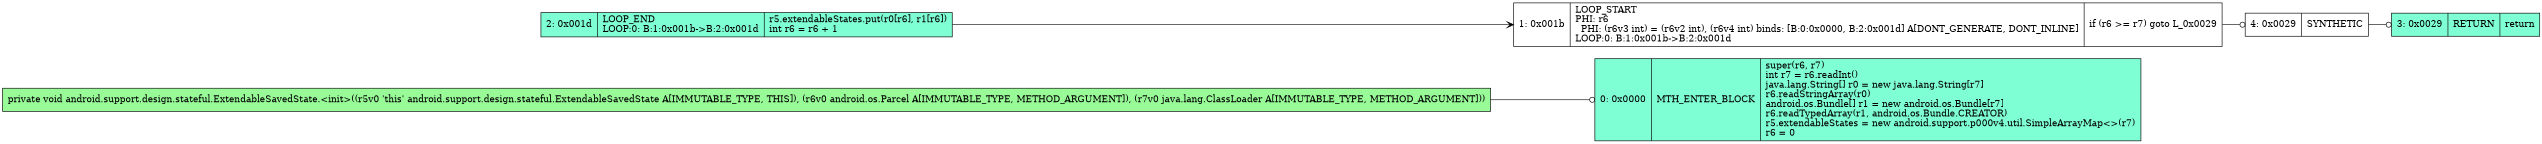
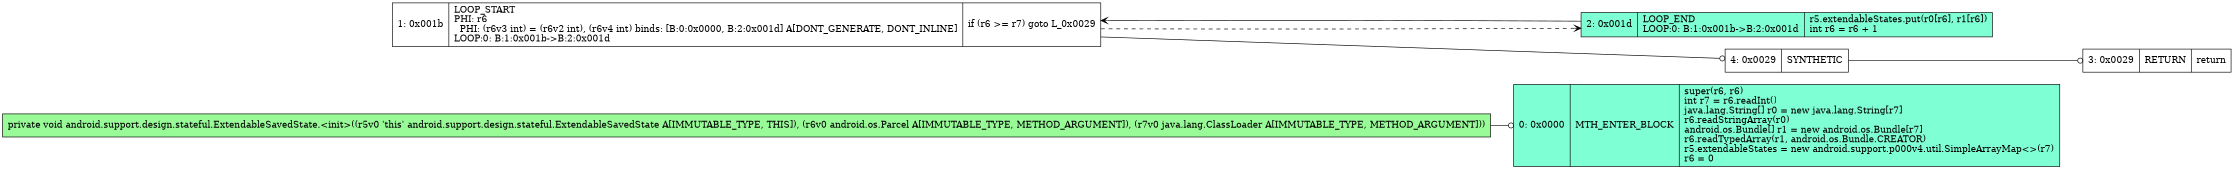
node "3: 0x0029": fillcolor aquamarine -> white
edge "1: 0x001b" -> "2: 0x001d": added
node "0: 0x0000": text "super(r6, r7)" -> "super(r6, r6)"
